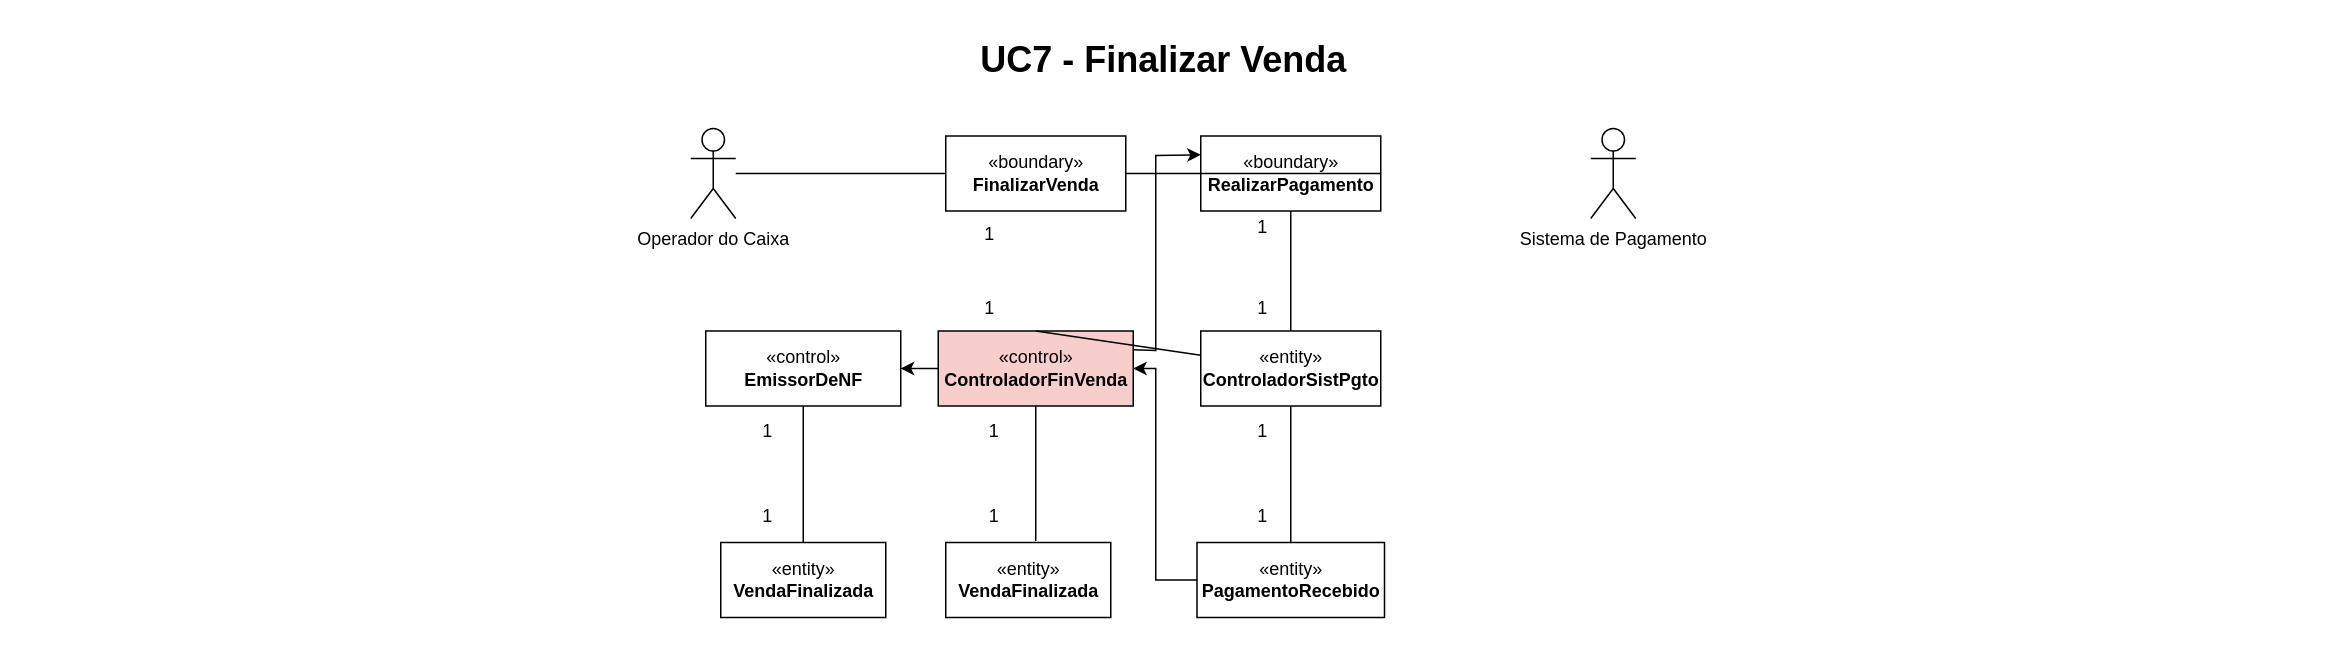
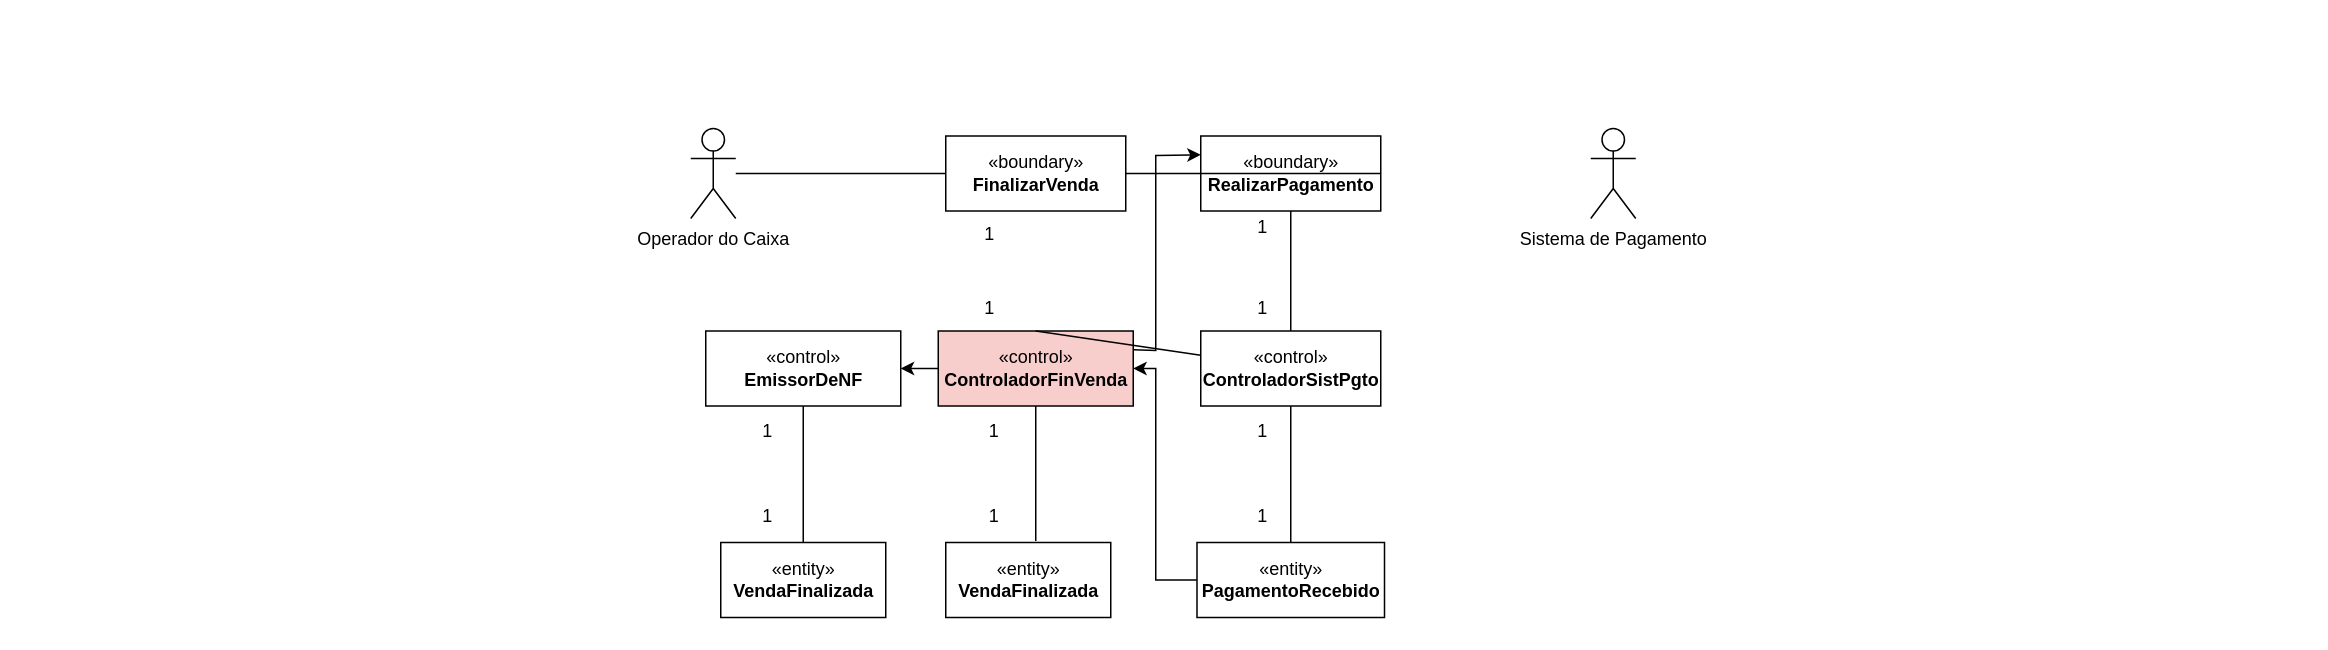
node "UC7 - Finalizar Venda": removed
node "«entity» ControladorSistPgto": label "«entity» ControladorSistPgto" -> "«control» ControladorSistPgto"
